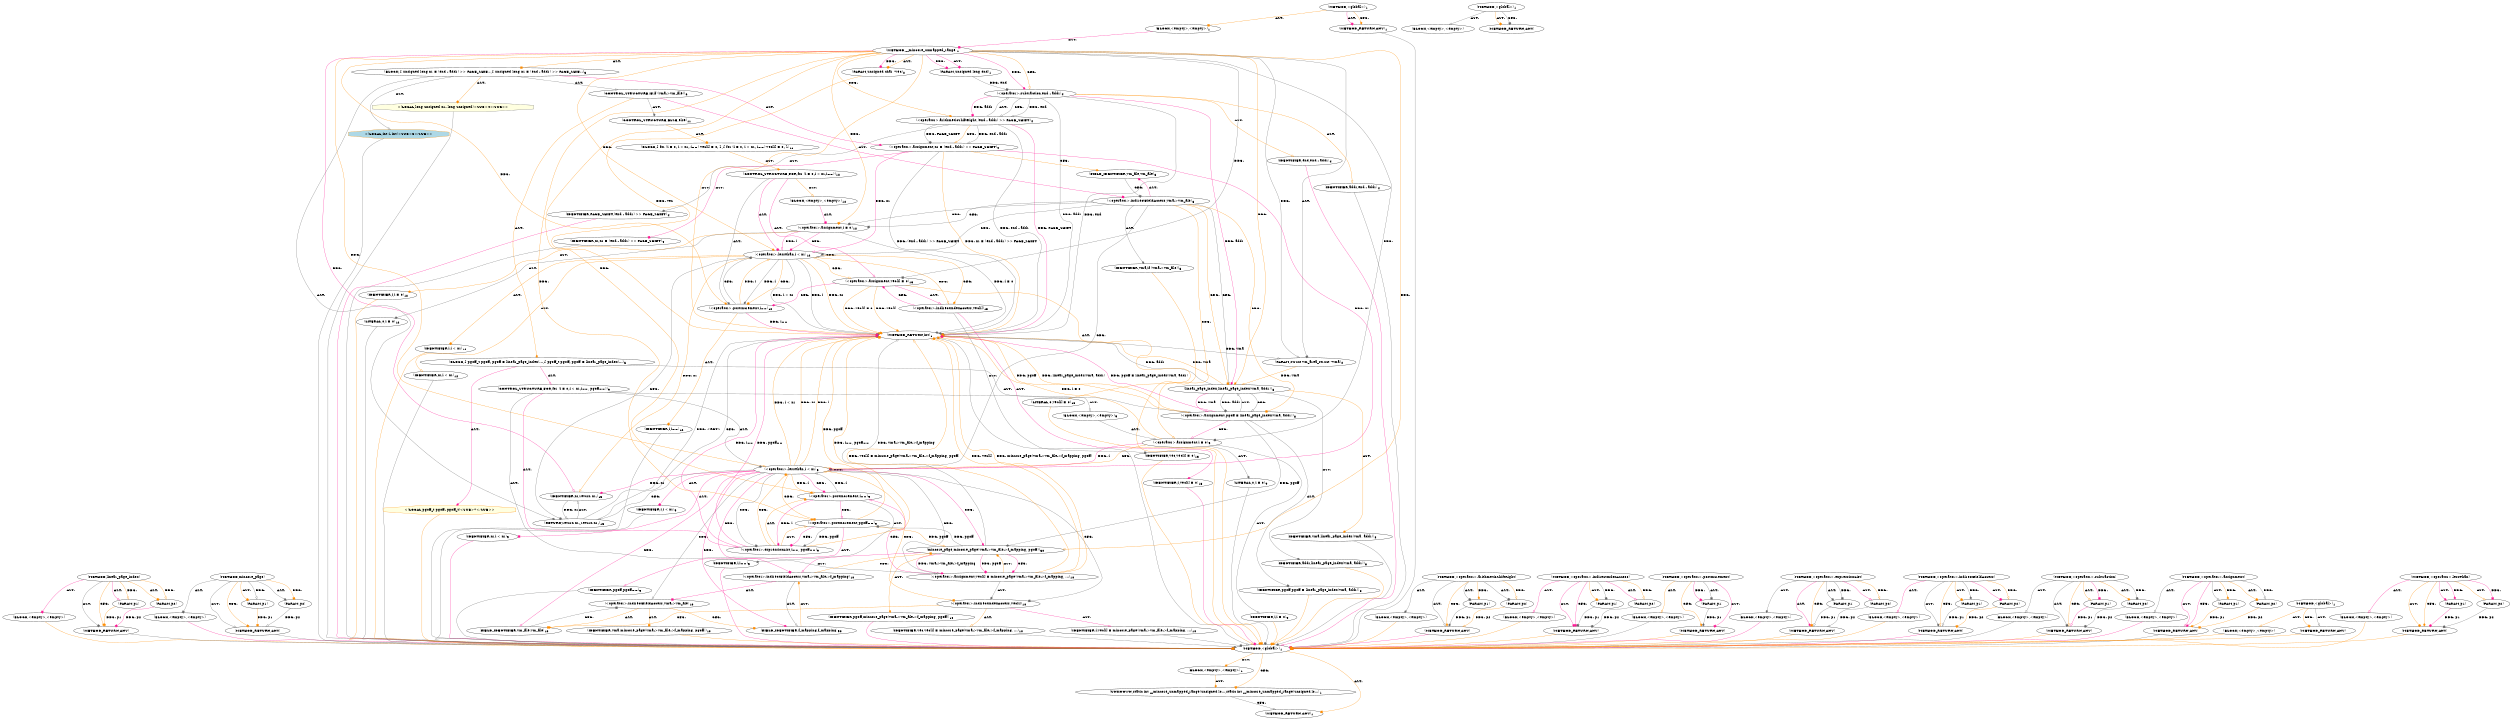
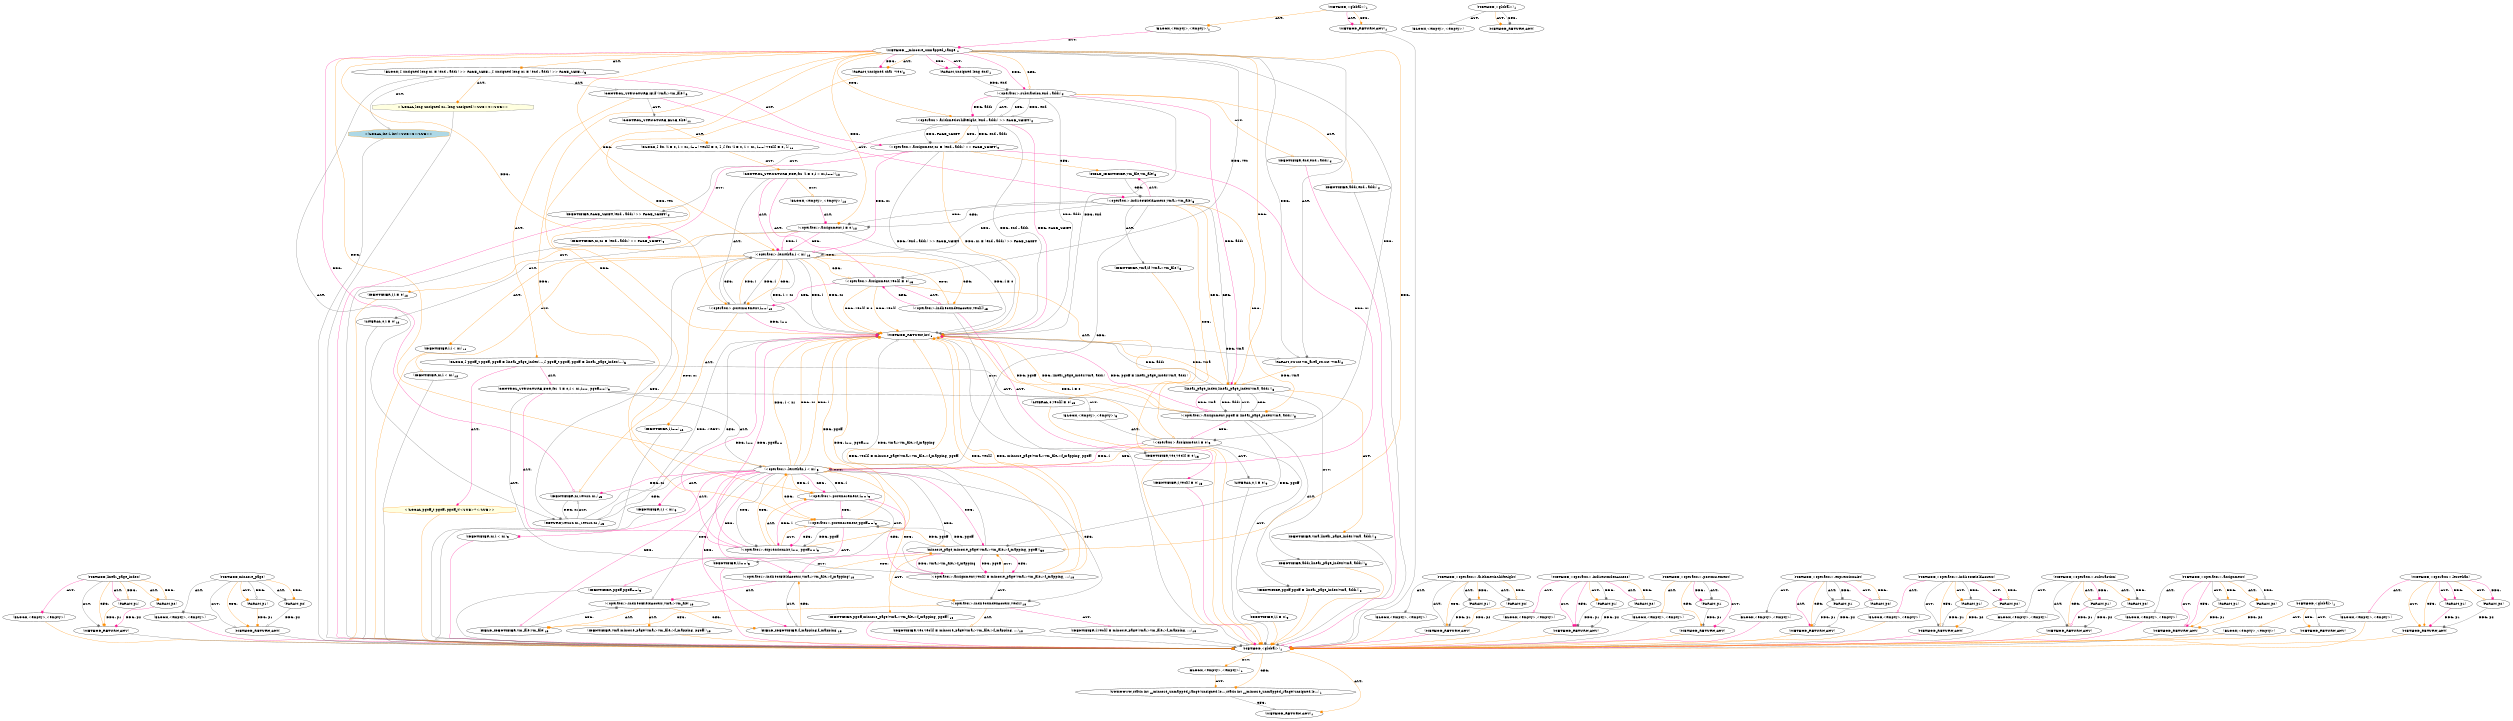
edge "(METHOD,__mincore_unmapped_range)" -> "(<operator>.assignment,vec[i] = 0)": label "DDG: " -> "DDG: vec"
edge "(METHOD,__mincore_unmapped_range)" -> "(METHOD_RETURN,int)": removed, label "AST:"
edge "(FIELD_IDENTIFIER,f_mapping,f_mapping)" -> "(<operator>.indirectFieldAccess,vma->vm_file->f_mapping)": label "AST: " -> "CFG: "
node "(FIELD_IDENTIFIER,f_mapping,f_mapping)": text "90" -> "10"
